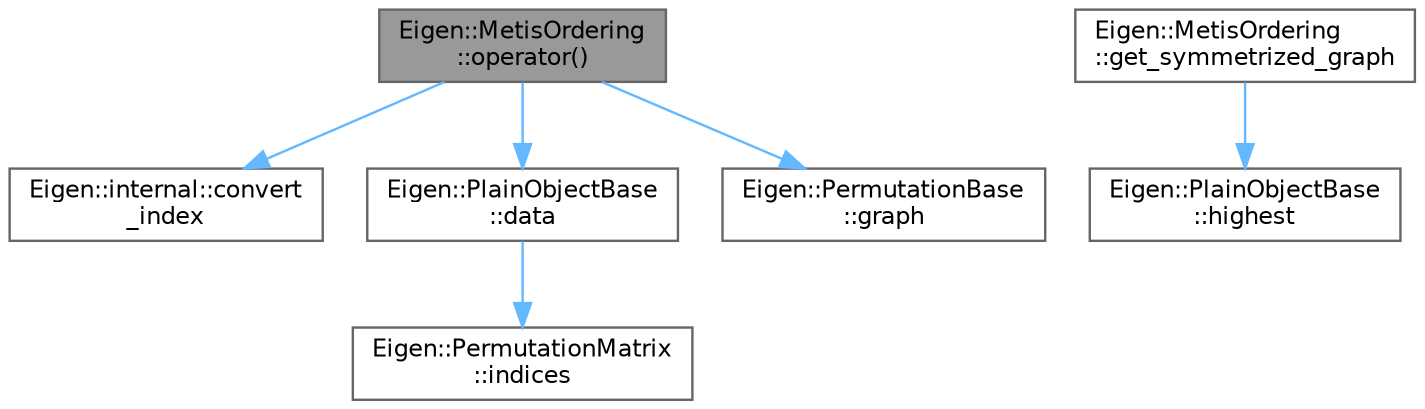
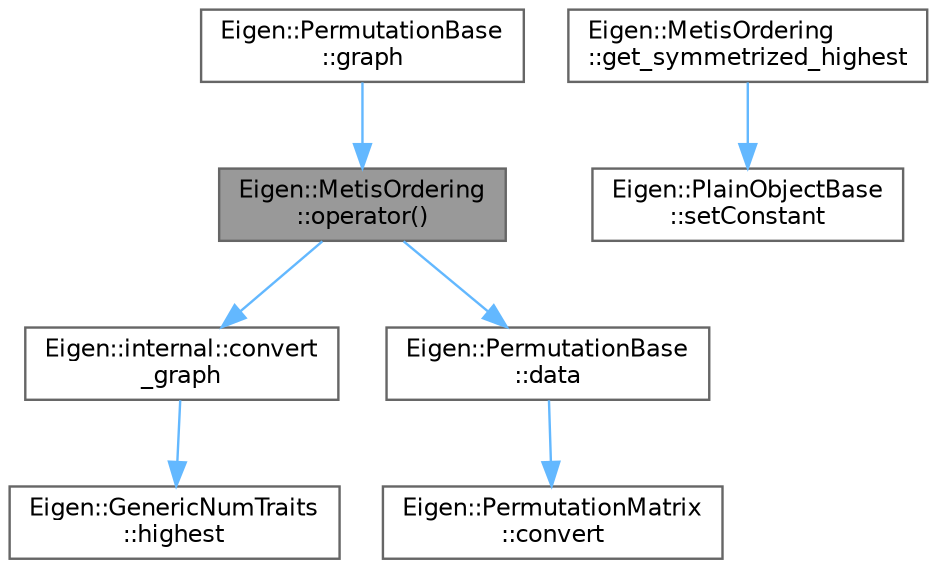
node "Eigen::MetisOrdering ::get_symmetrized_graph": label "Eigen::MetisOrdering ::get_symmetrized_graph" -> "Eigen::MetisOrdering ::get_symmetrized_highest"
edge "Eigen::MetisOrdering ::operator()" -> "Eigen::PermutationBase ::graph": reversed
node "Eigen::internal::convert _index": label "Eigen::internal::convert _index" -> "Eigen::internal::convert _graph"
node "Eigen::PlainObjectBase ::data": label "Eigen::PlainObjectBase ::data" -> "Eigen::PermutationBase ::data"
node "Eigen::PlainObjectBase ::highest": label "Eigen::PlainObjectBase ::highest" -> "Eigen::PlainObjectBase ::setConstant"
node "Eigen::PermutationMatrix ::indices": label "Eigen::PermutationMatrix ::indices" -> "Eigen::PermutationMatrix ::convert"
node "Eigen::GenericNumTraits ::highest": added
